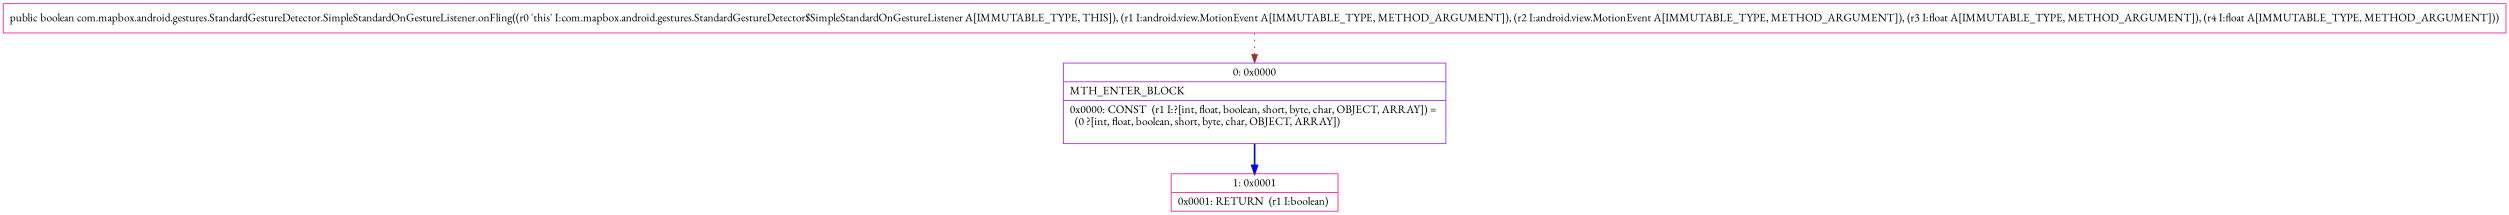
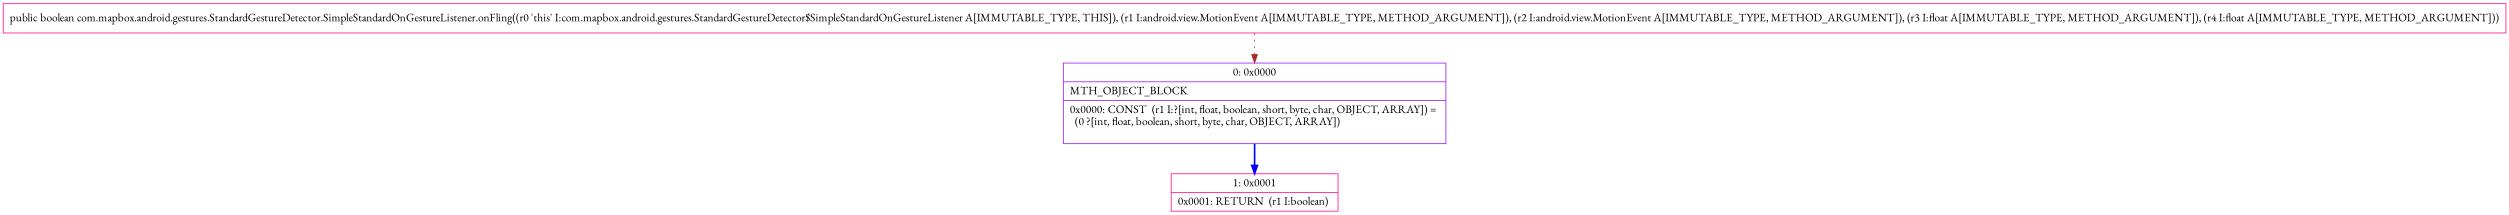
node "0: 0x0000": text "MTH_ENTER_BLOCK" -> "MTH_OBJECT_BLOCK"
